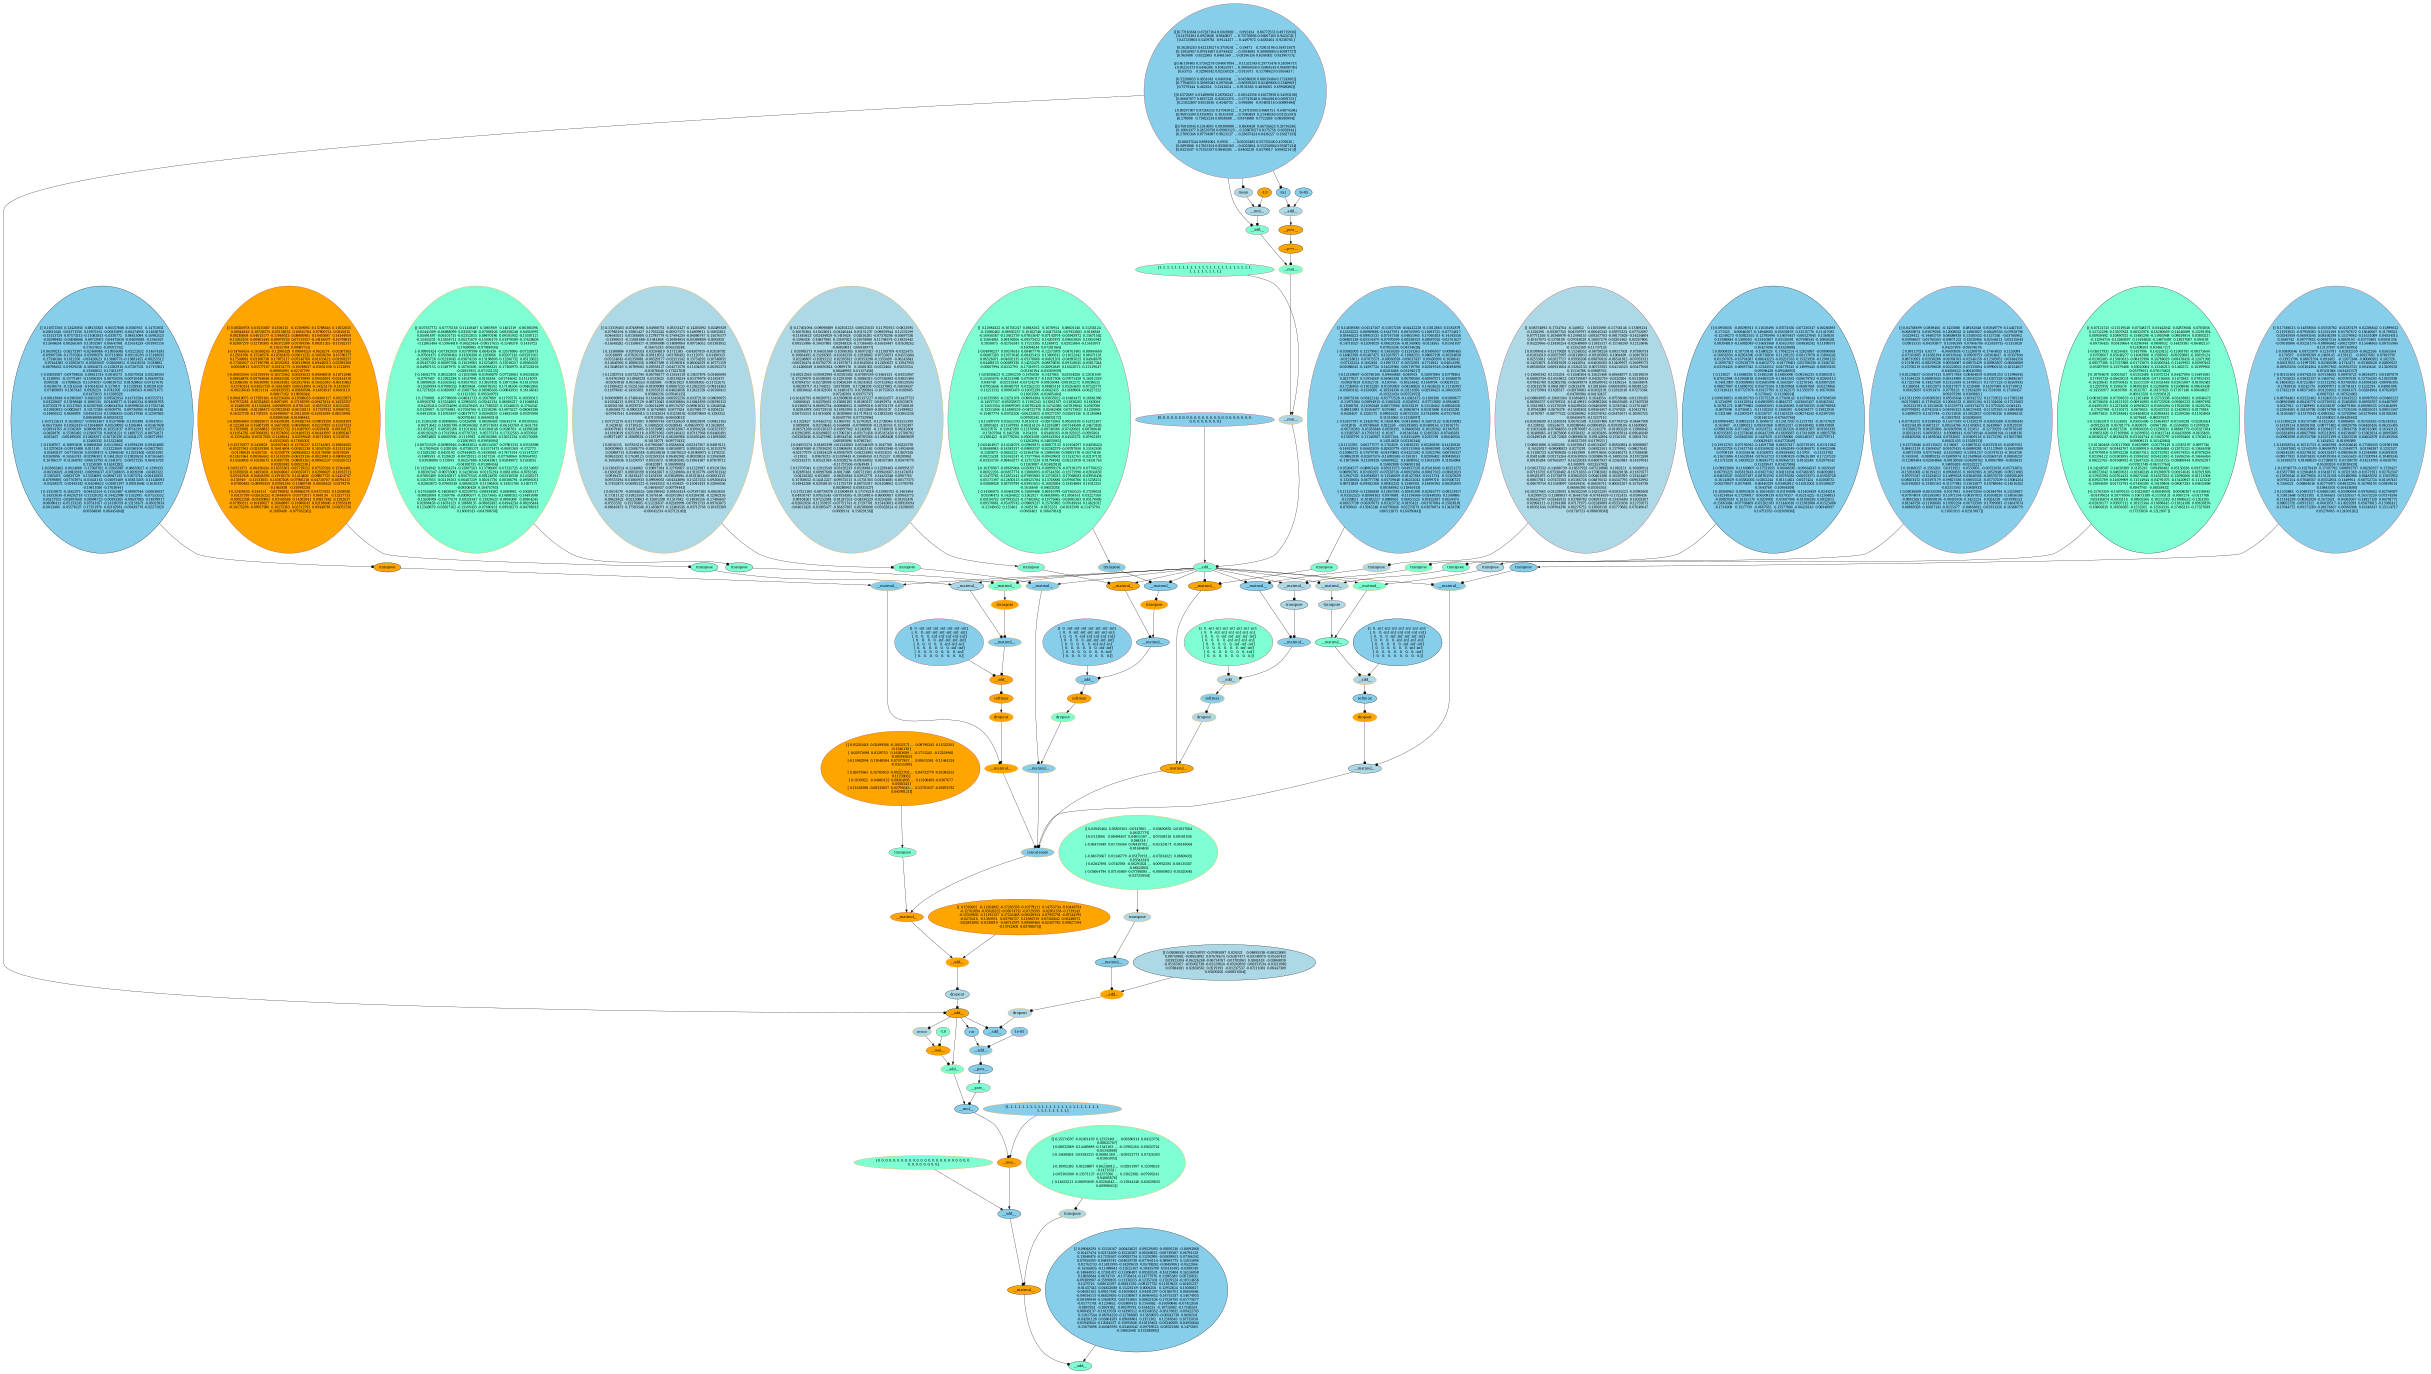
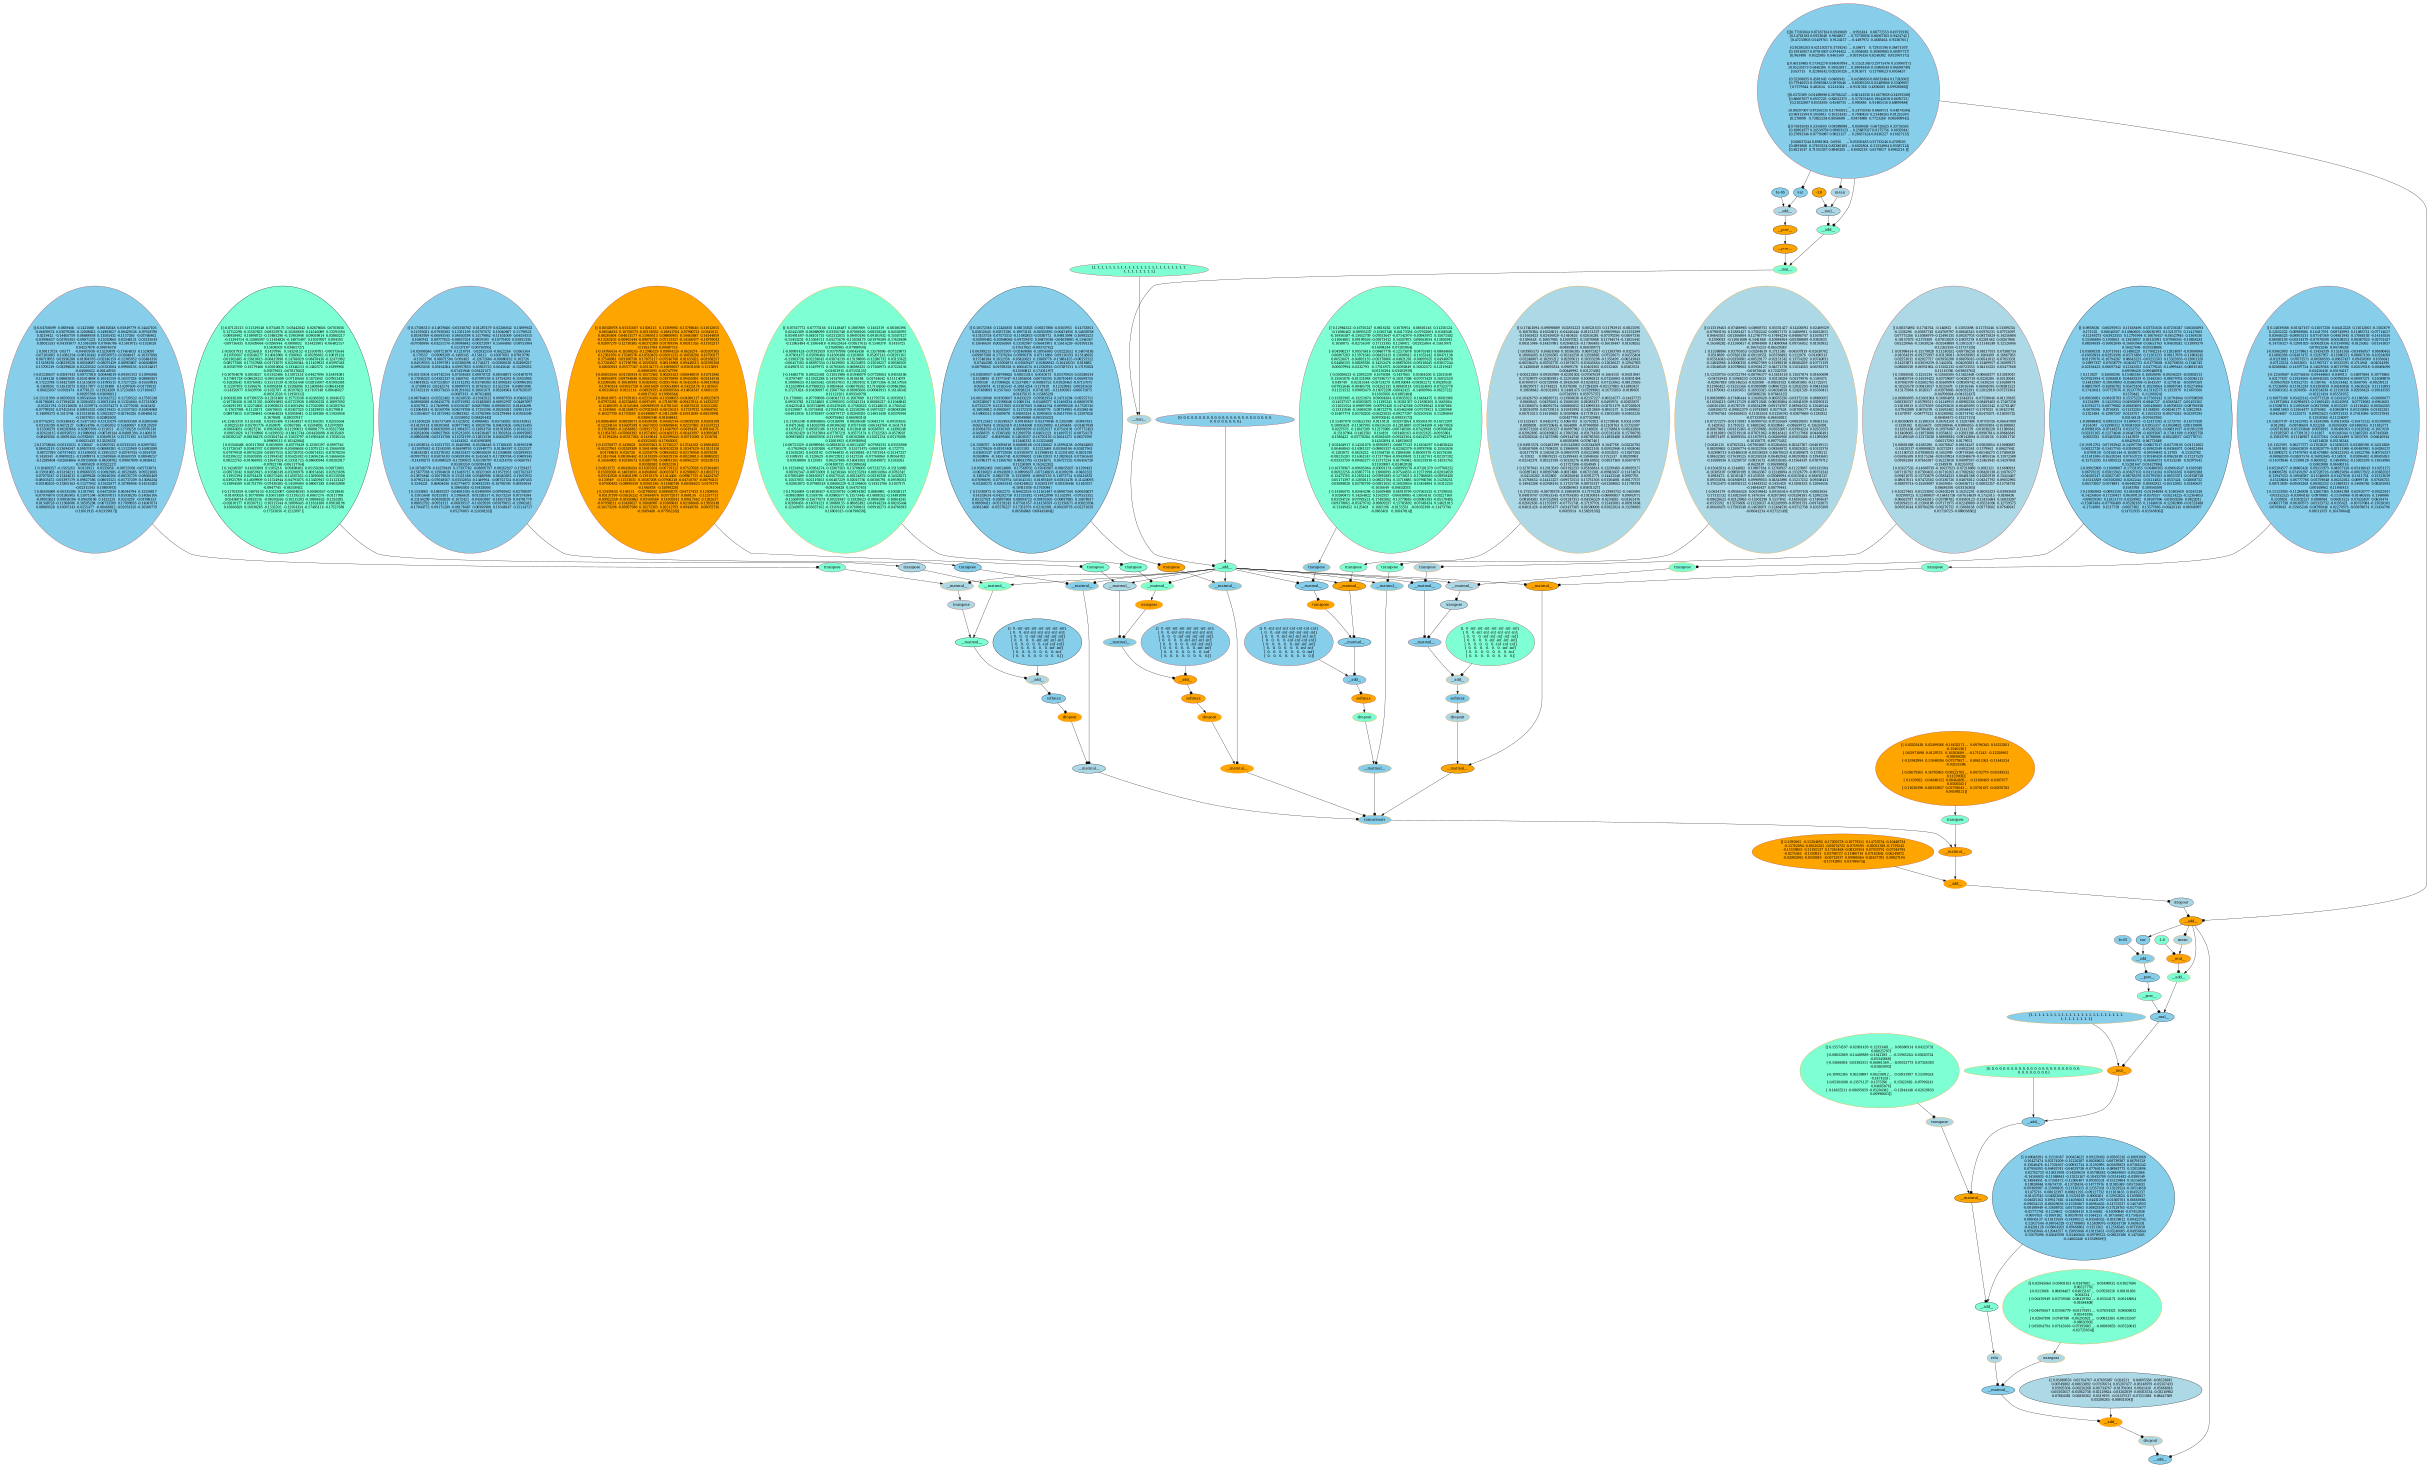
node "relu": added
